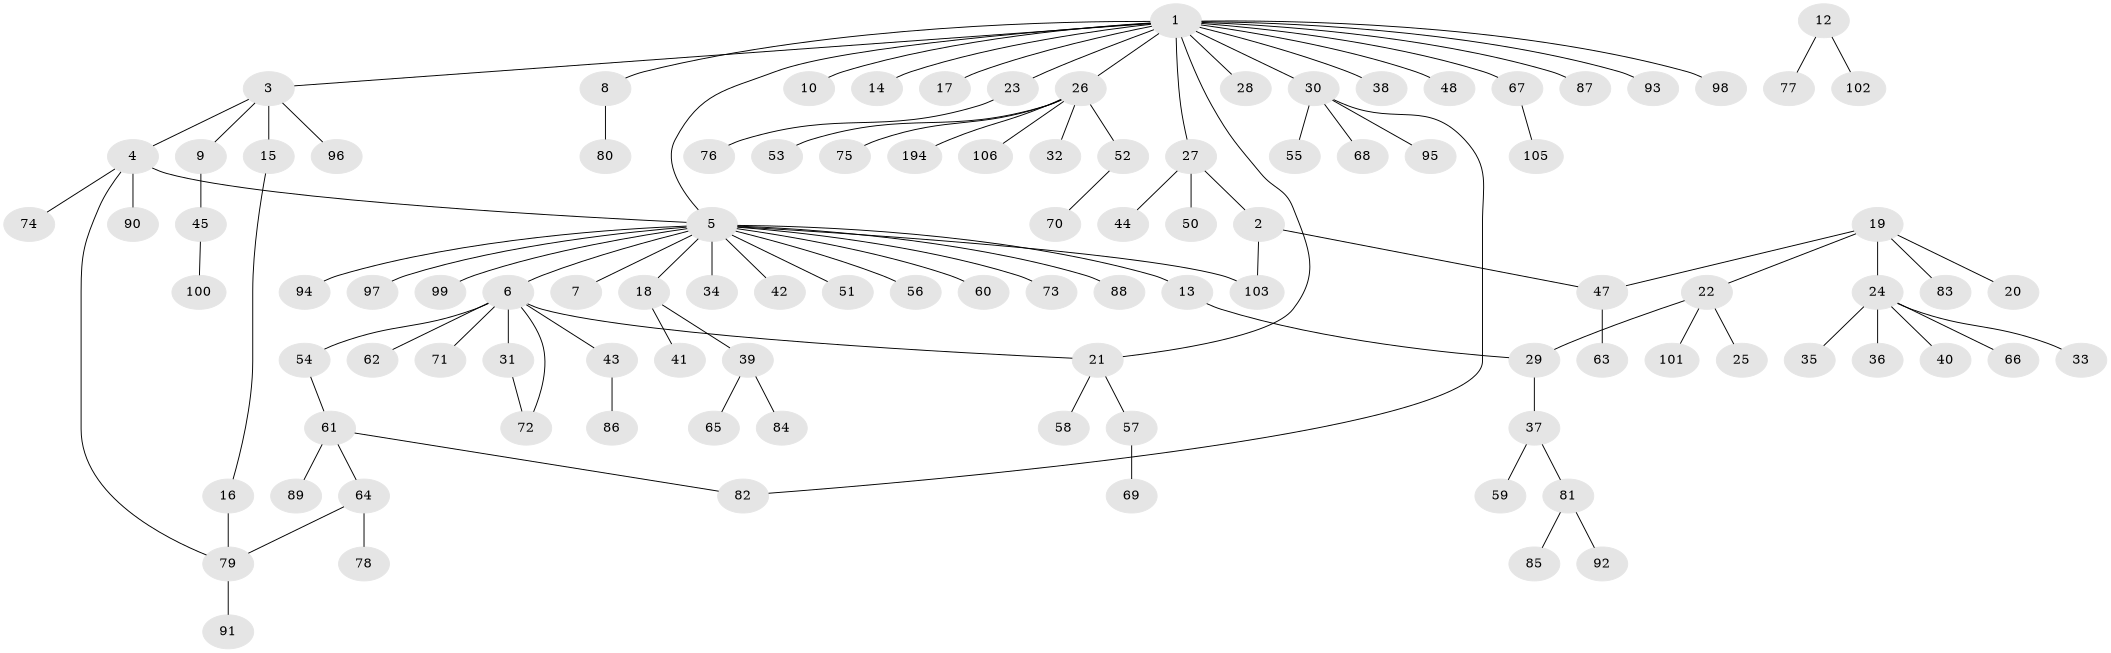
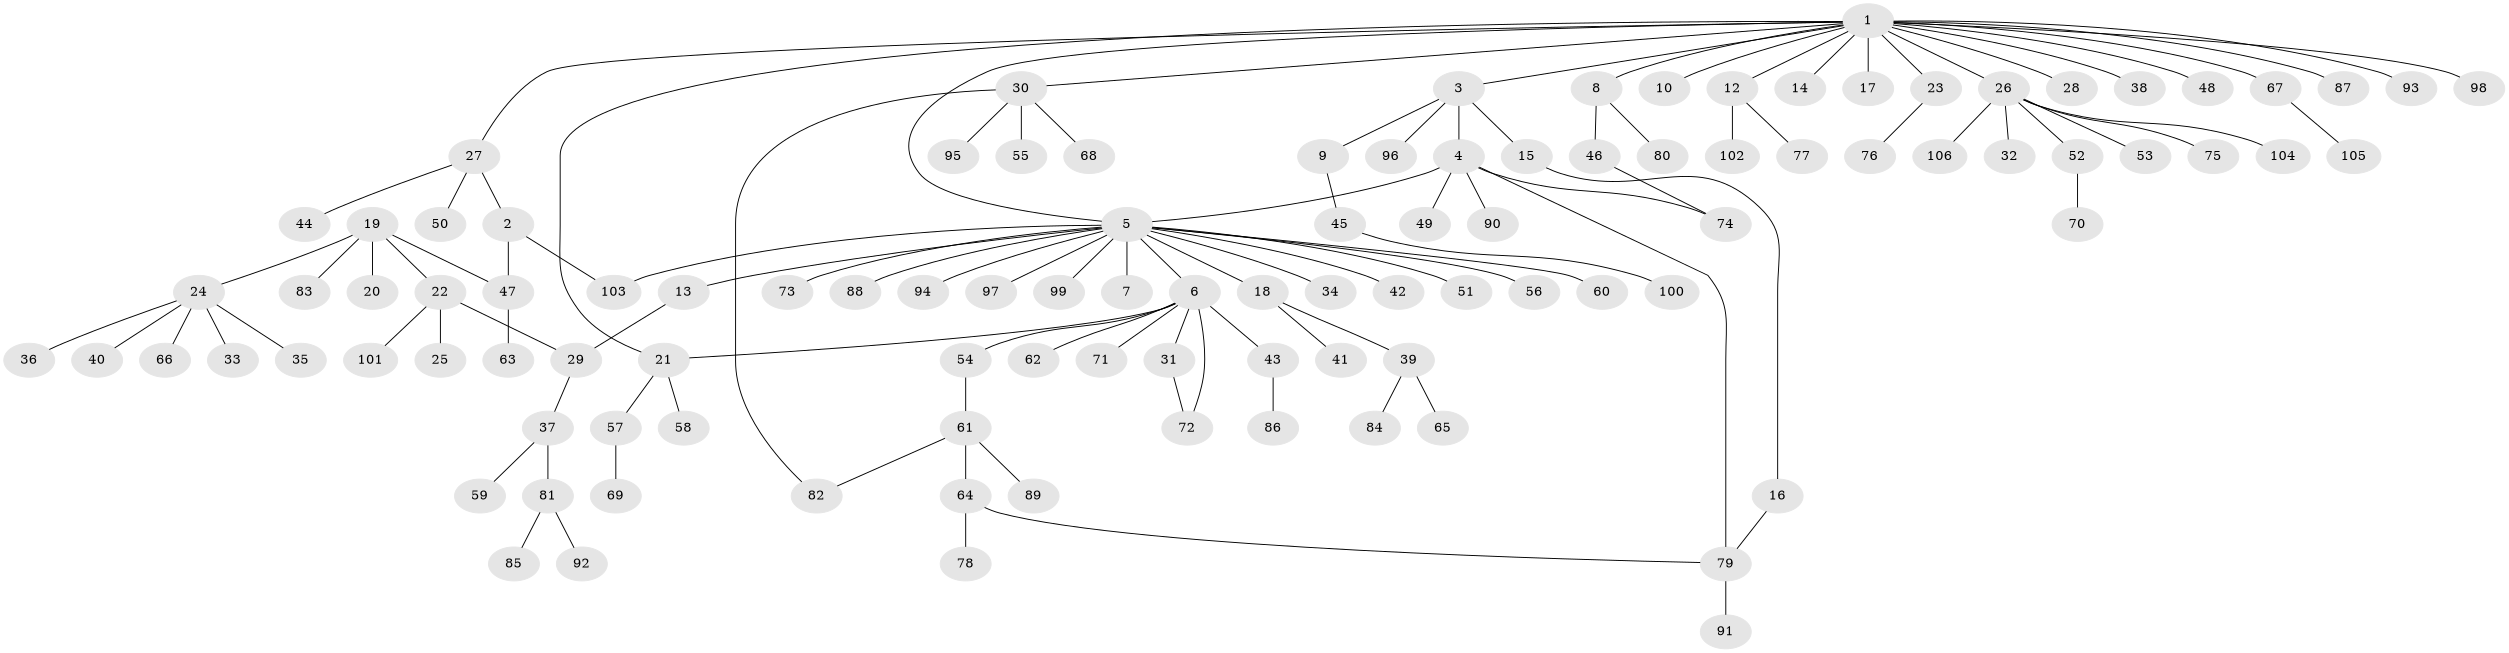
edge "1" -- "12": added
node "194": label "194" -> "104"
node "46": added
node "49": added
